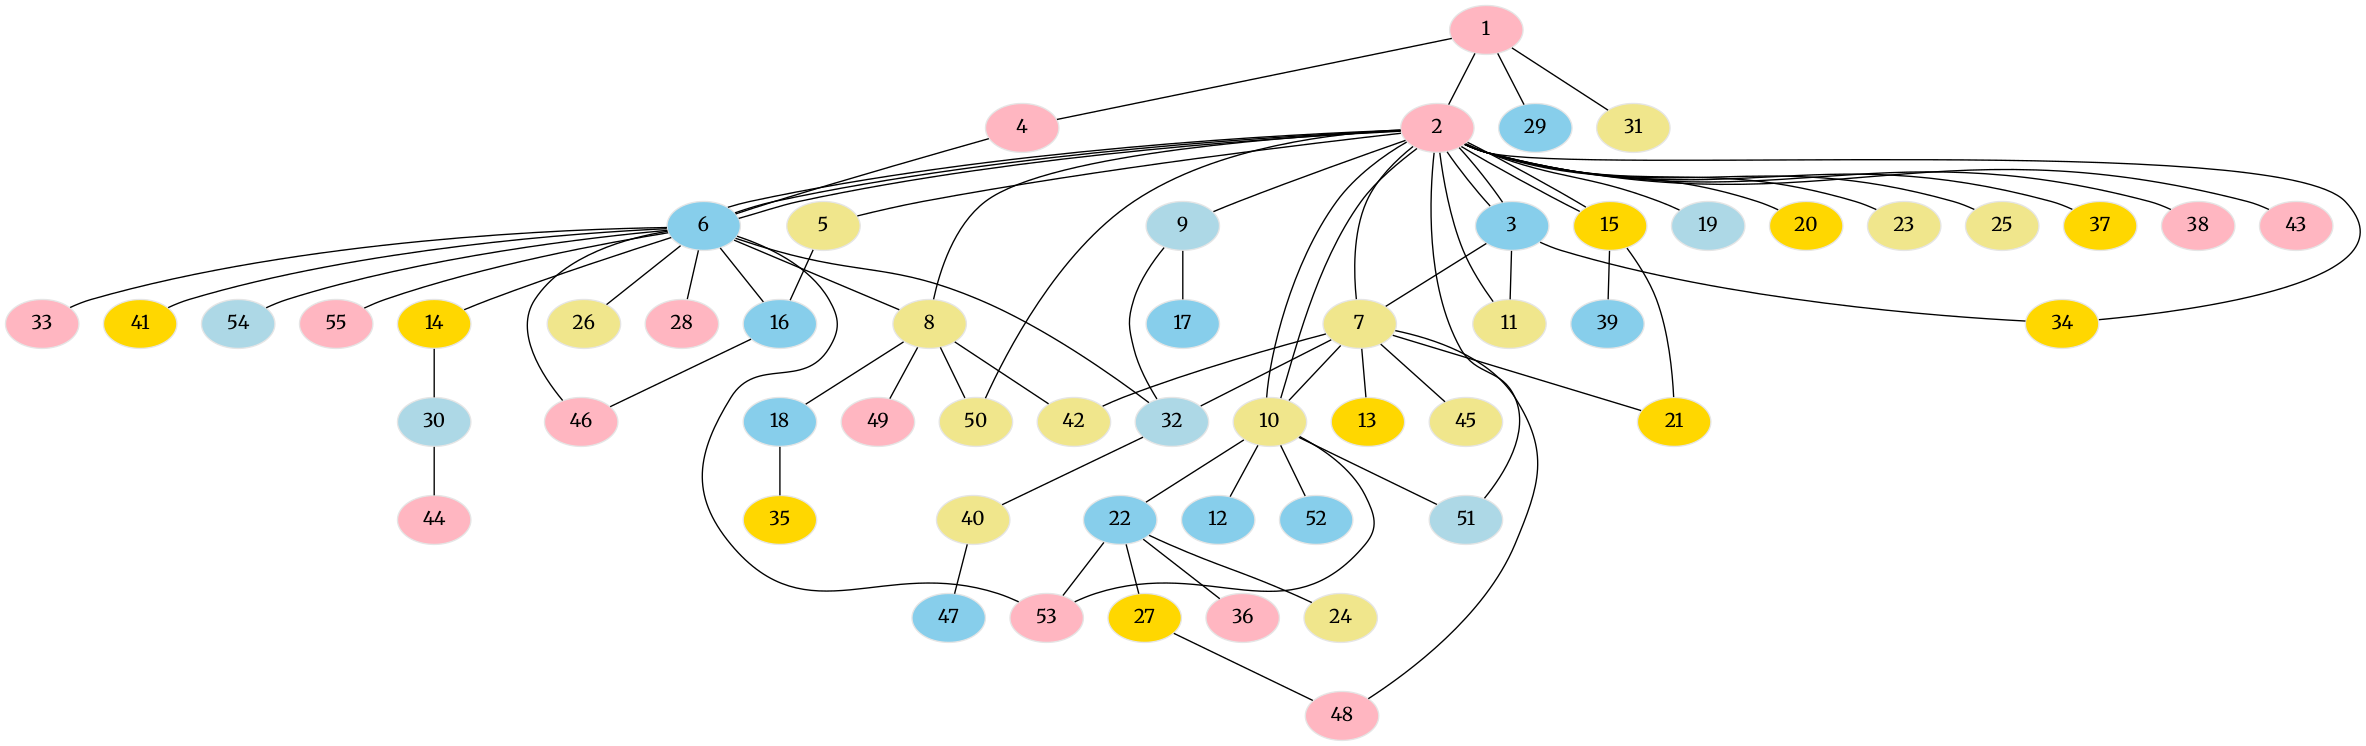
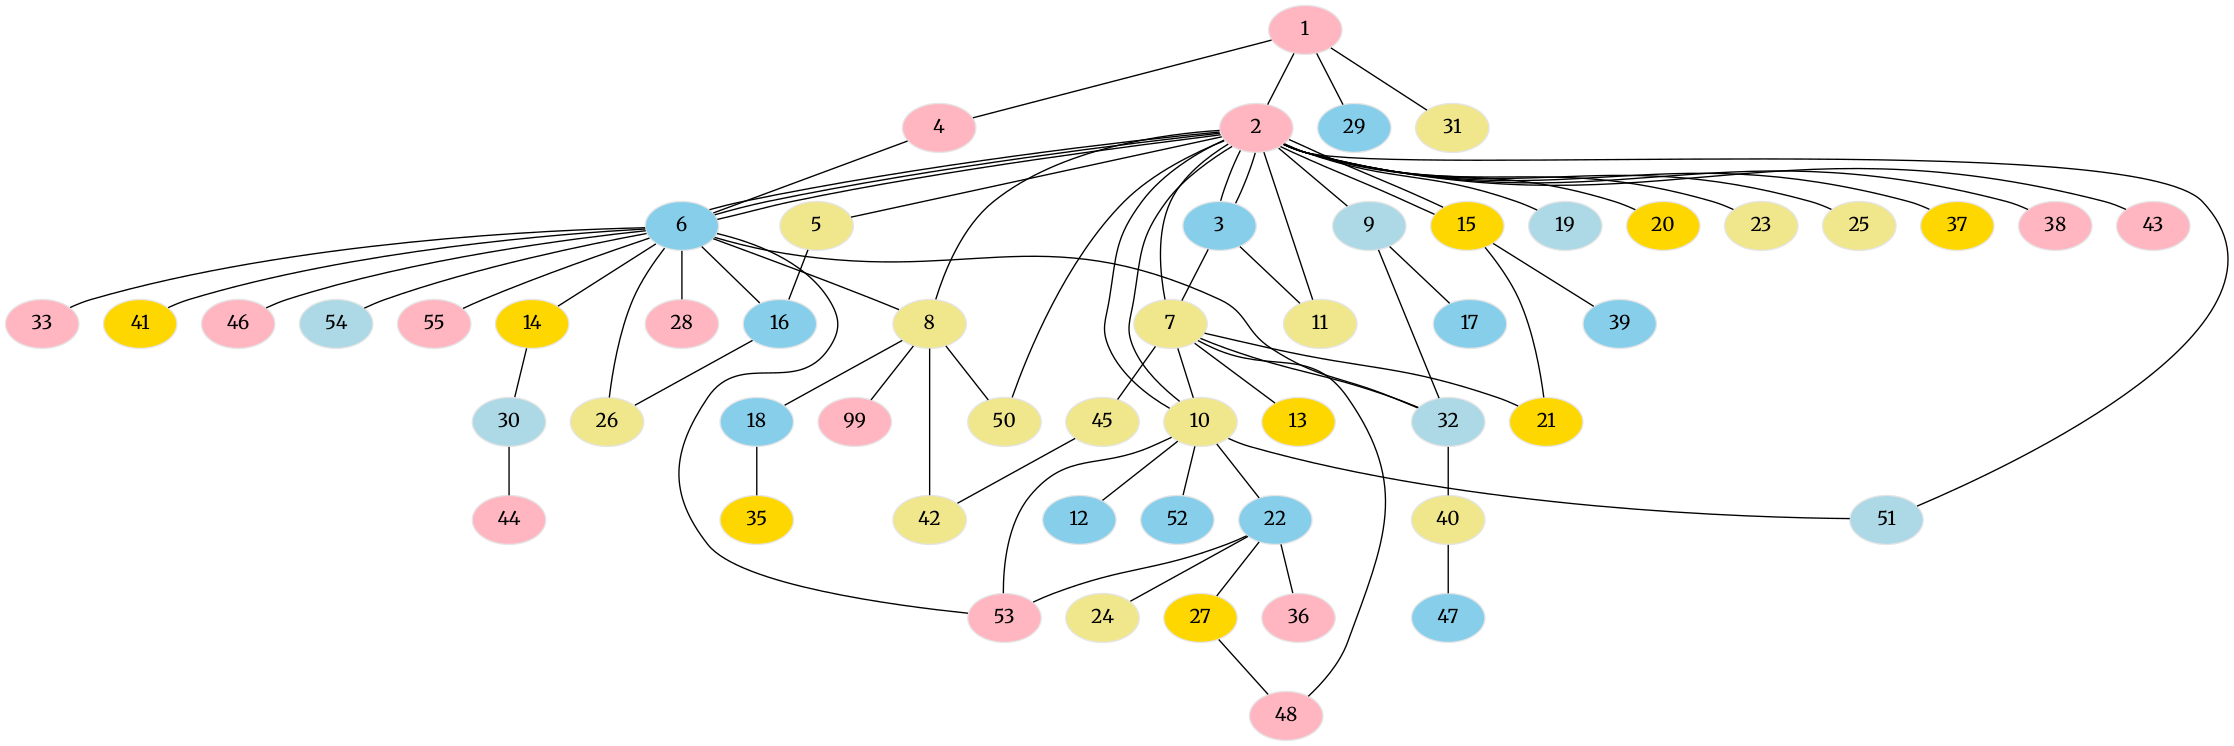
node "34": removed
edge "7" -- "42": now "45" -- "42"
edge "16" -- "46": now "16" -- "26"
node "49": label "49" -> "99"
